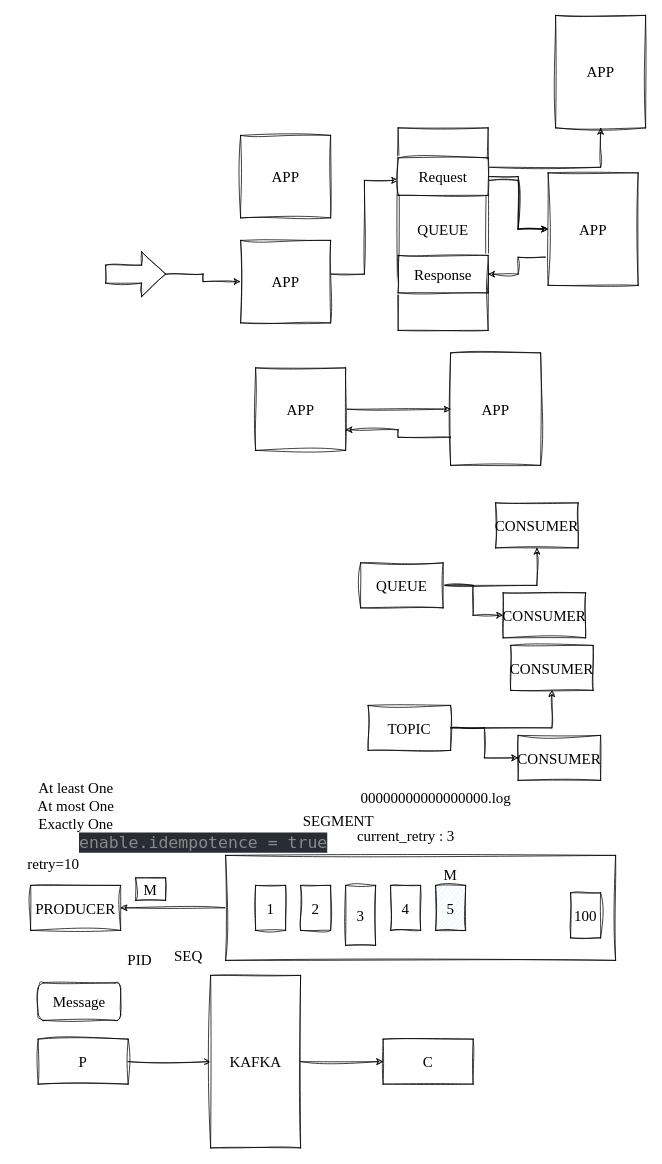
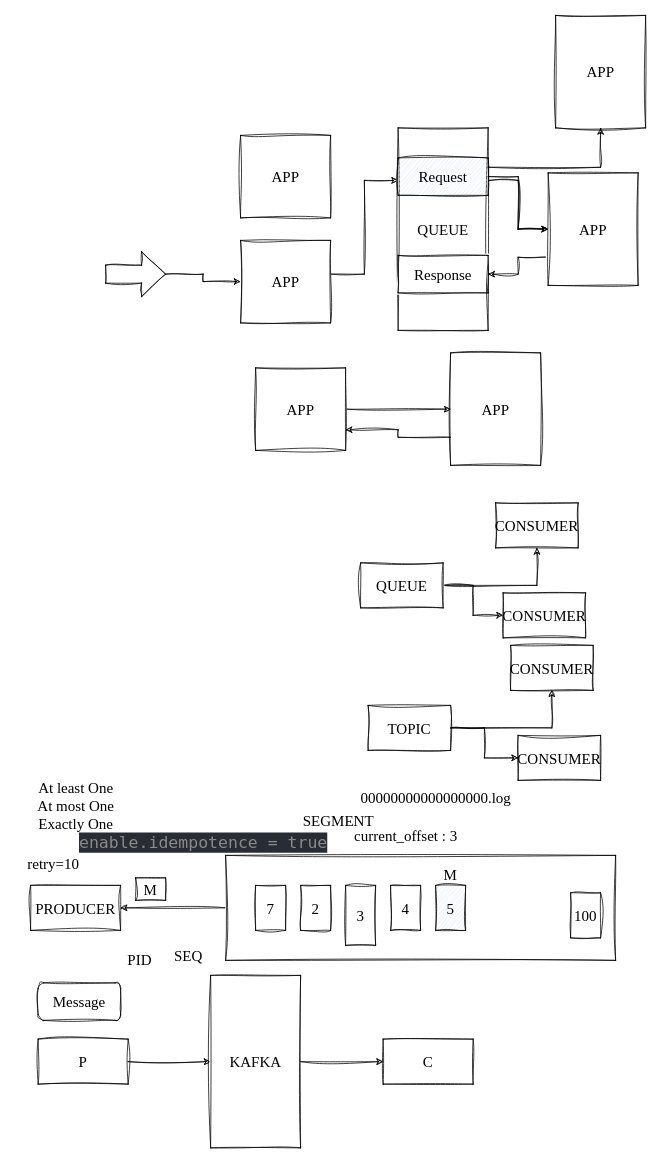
node "Request": fillcolor #ffffff -> #dae8fc
node "current_retry : 3": label "current_retry : 3" -> "current_offset : 3"
node "1": label "1" -> "7"
edge "P" -> "KAFKA": arrowhead open -> classic
